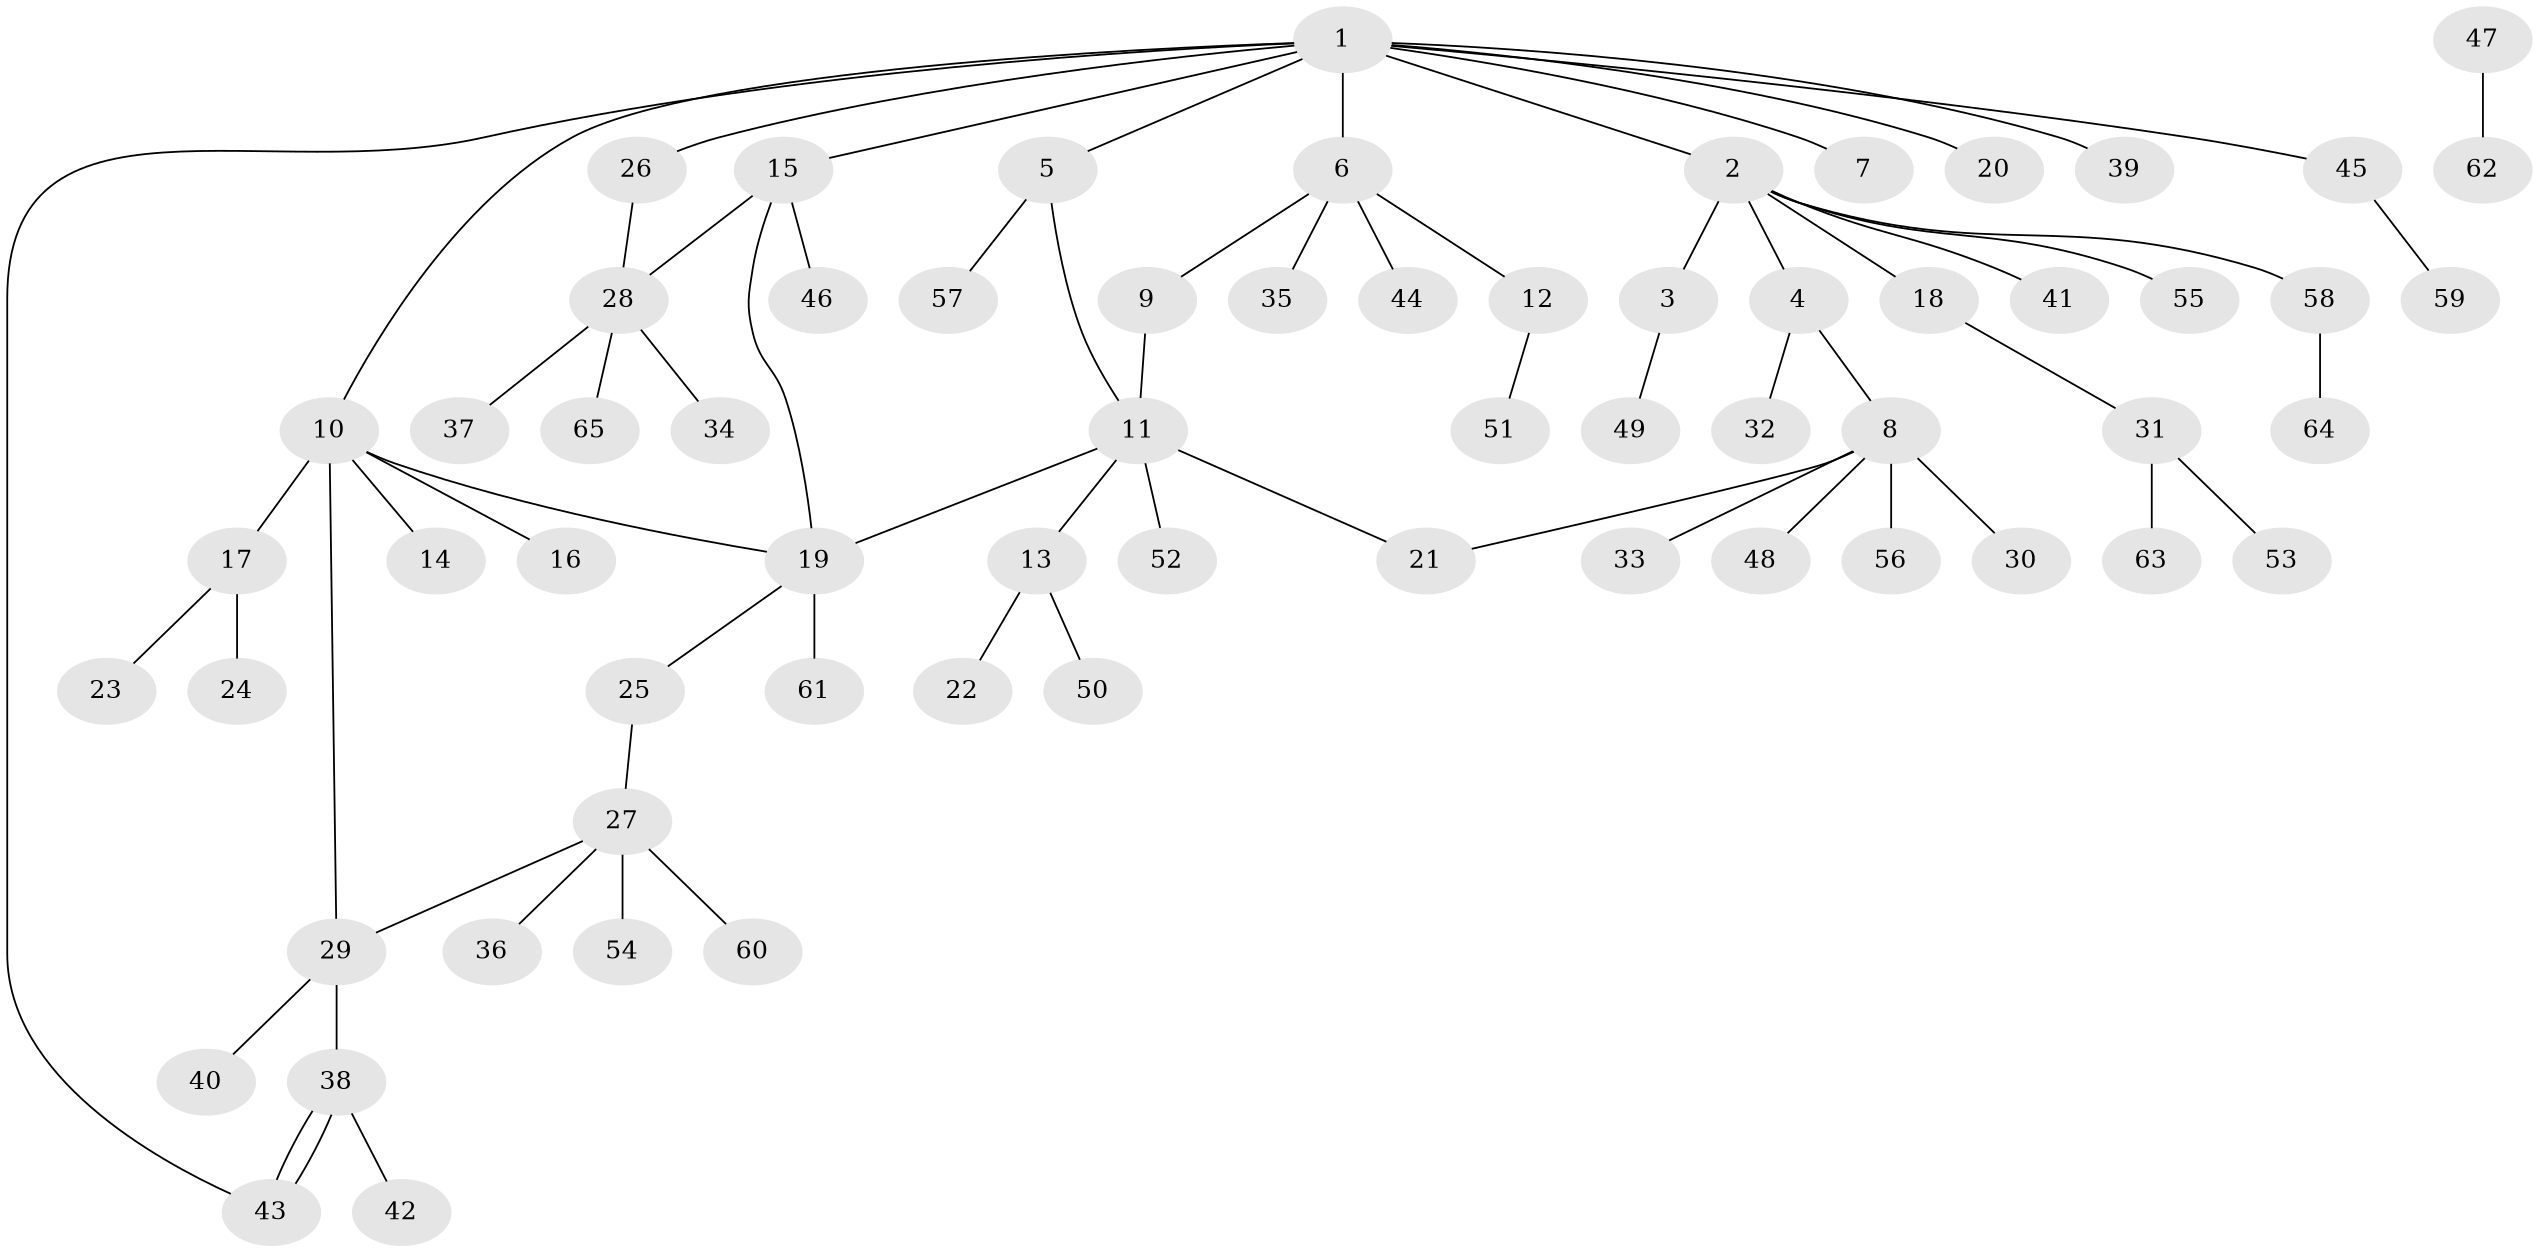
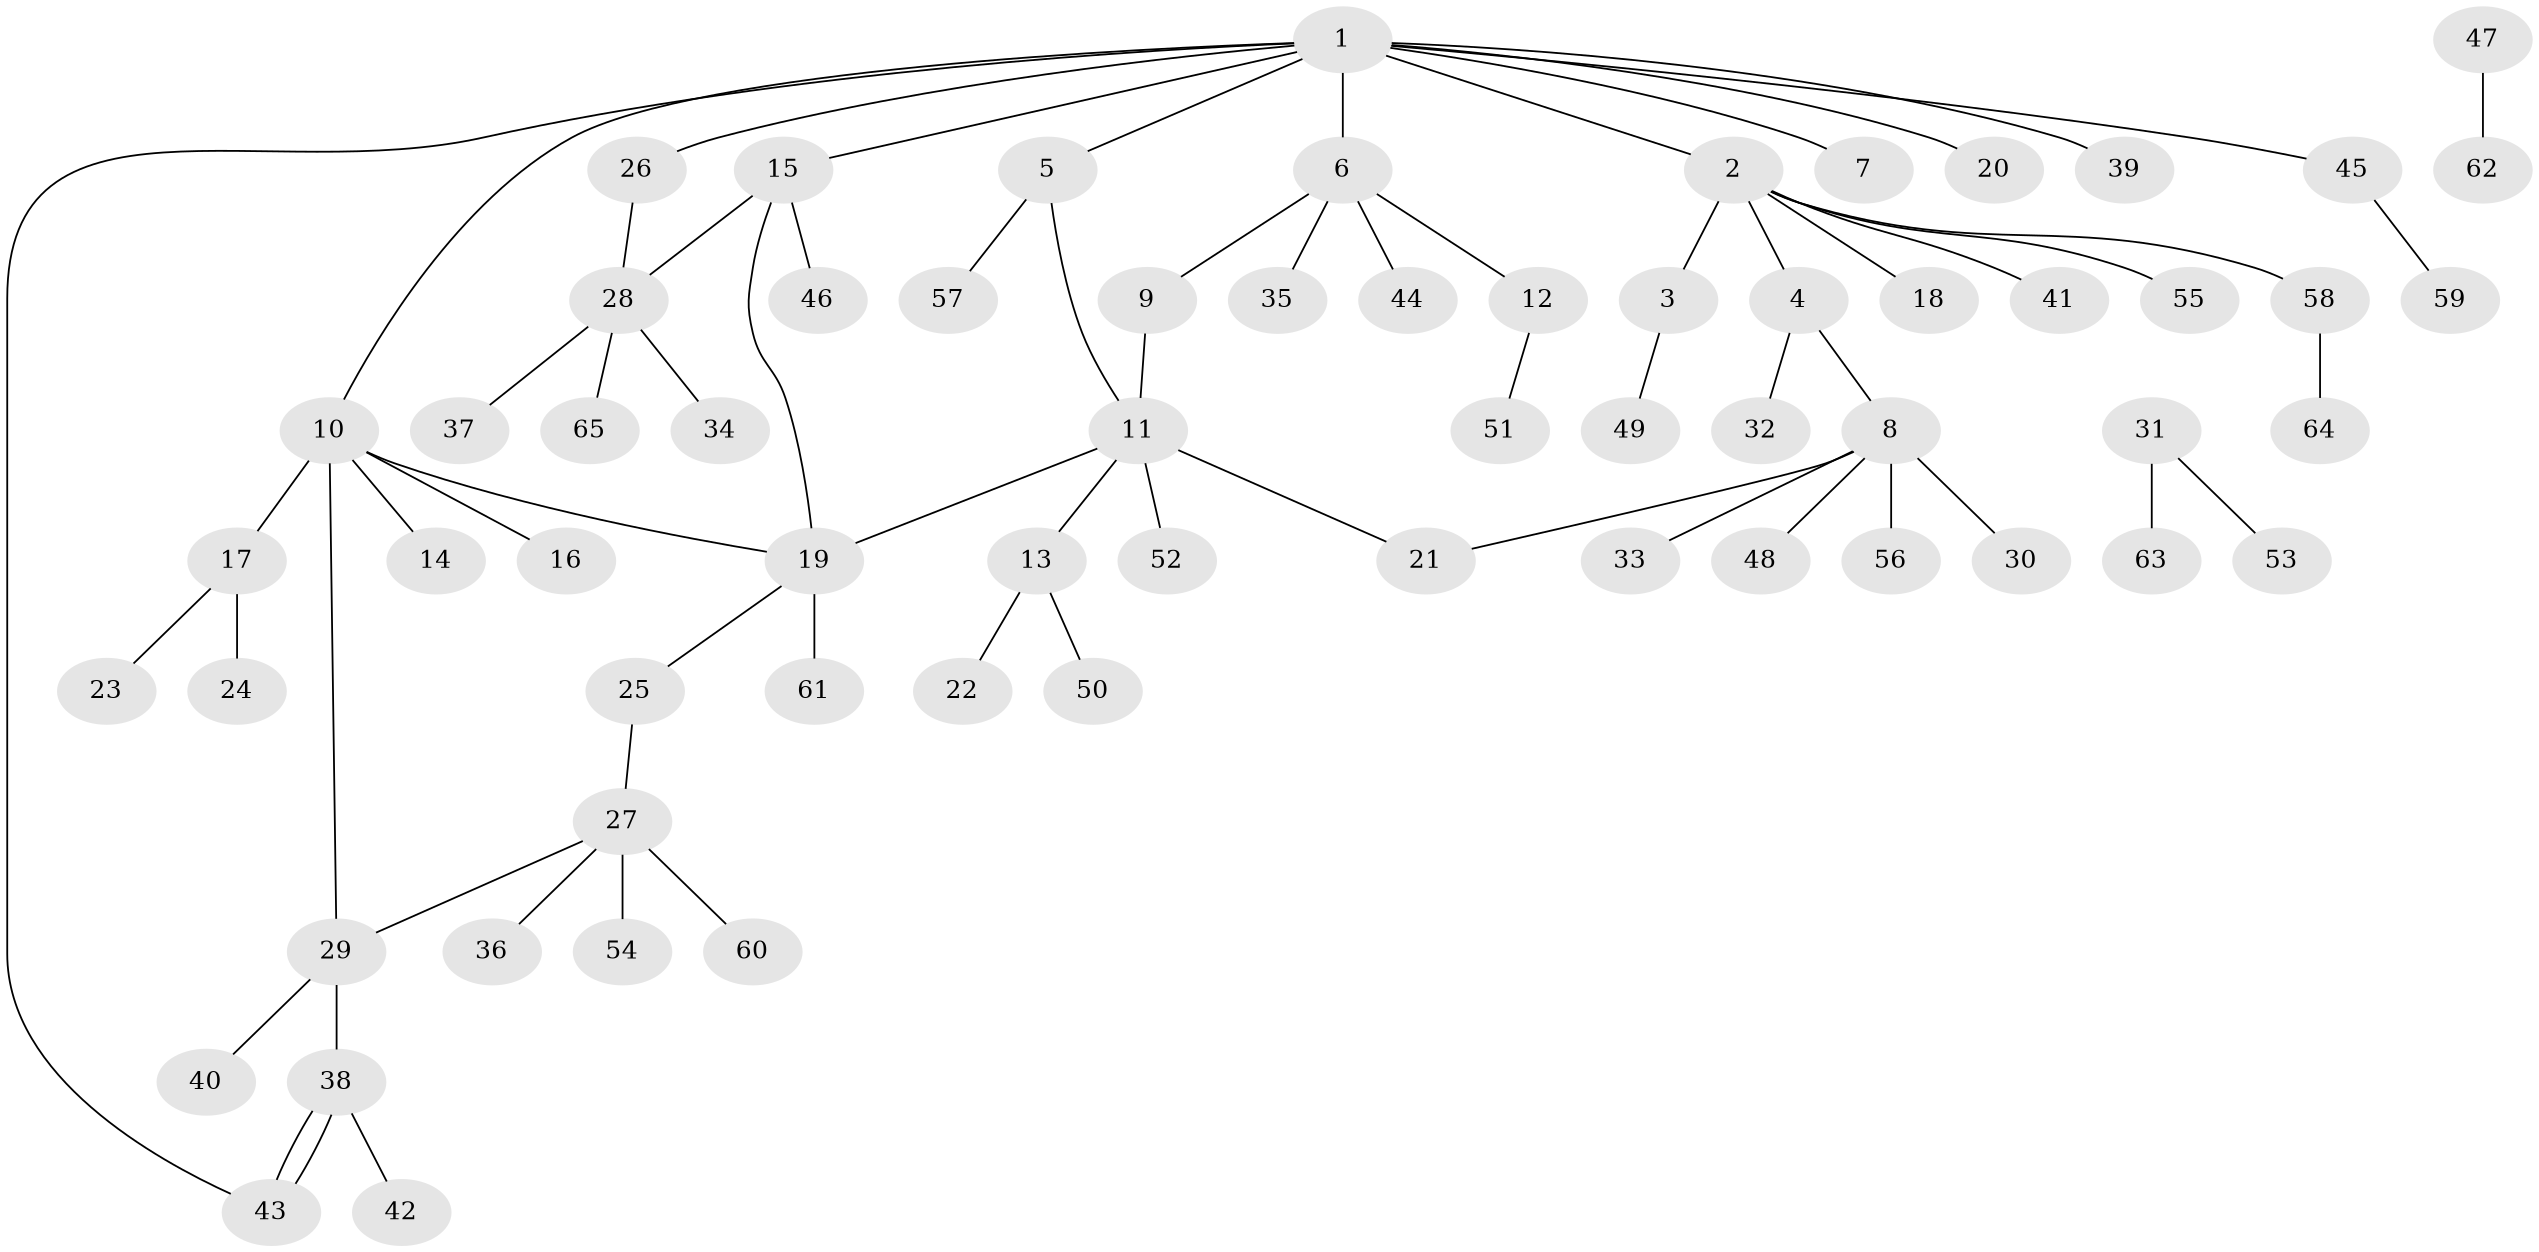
edge "18" -- "31": removed
